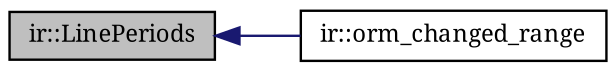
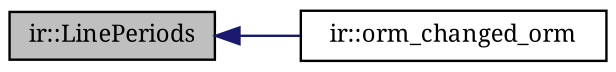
node "ir::orm_changed_range": label "ir::orm_changed_range" -> "ir::orm_changed_orm"
